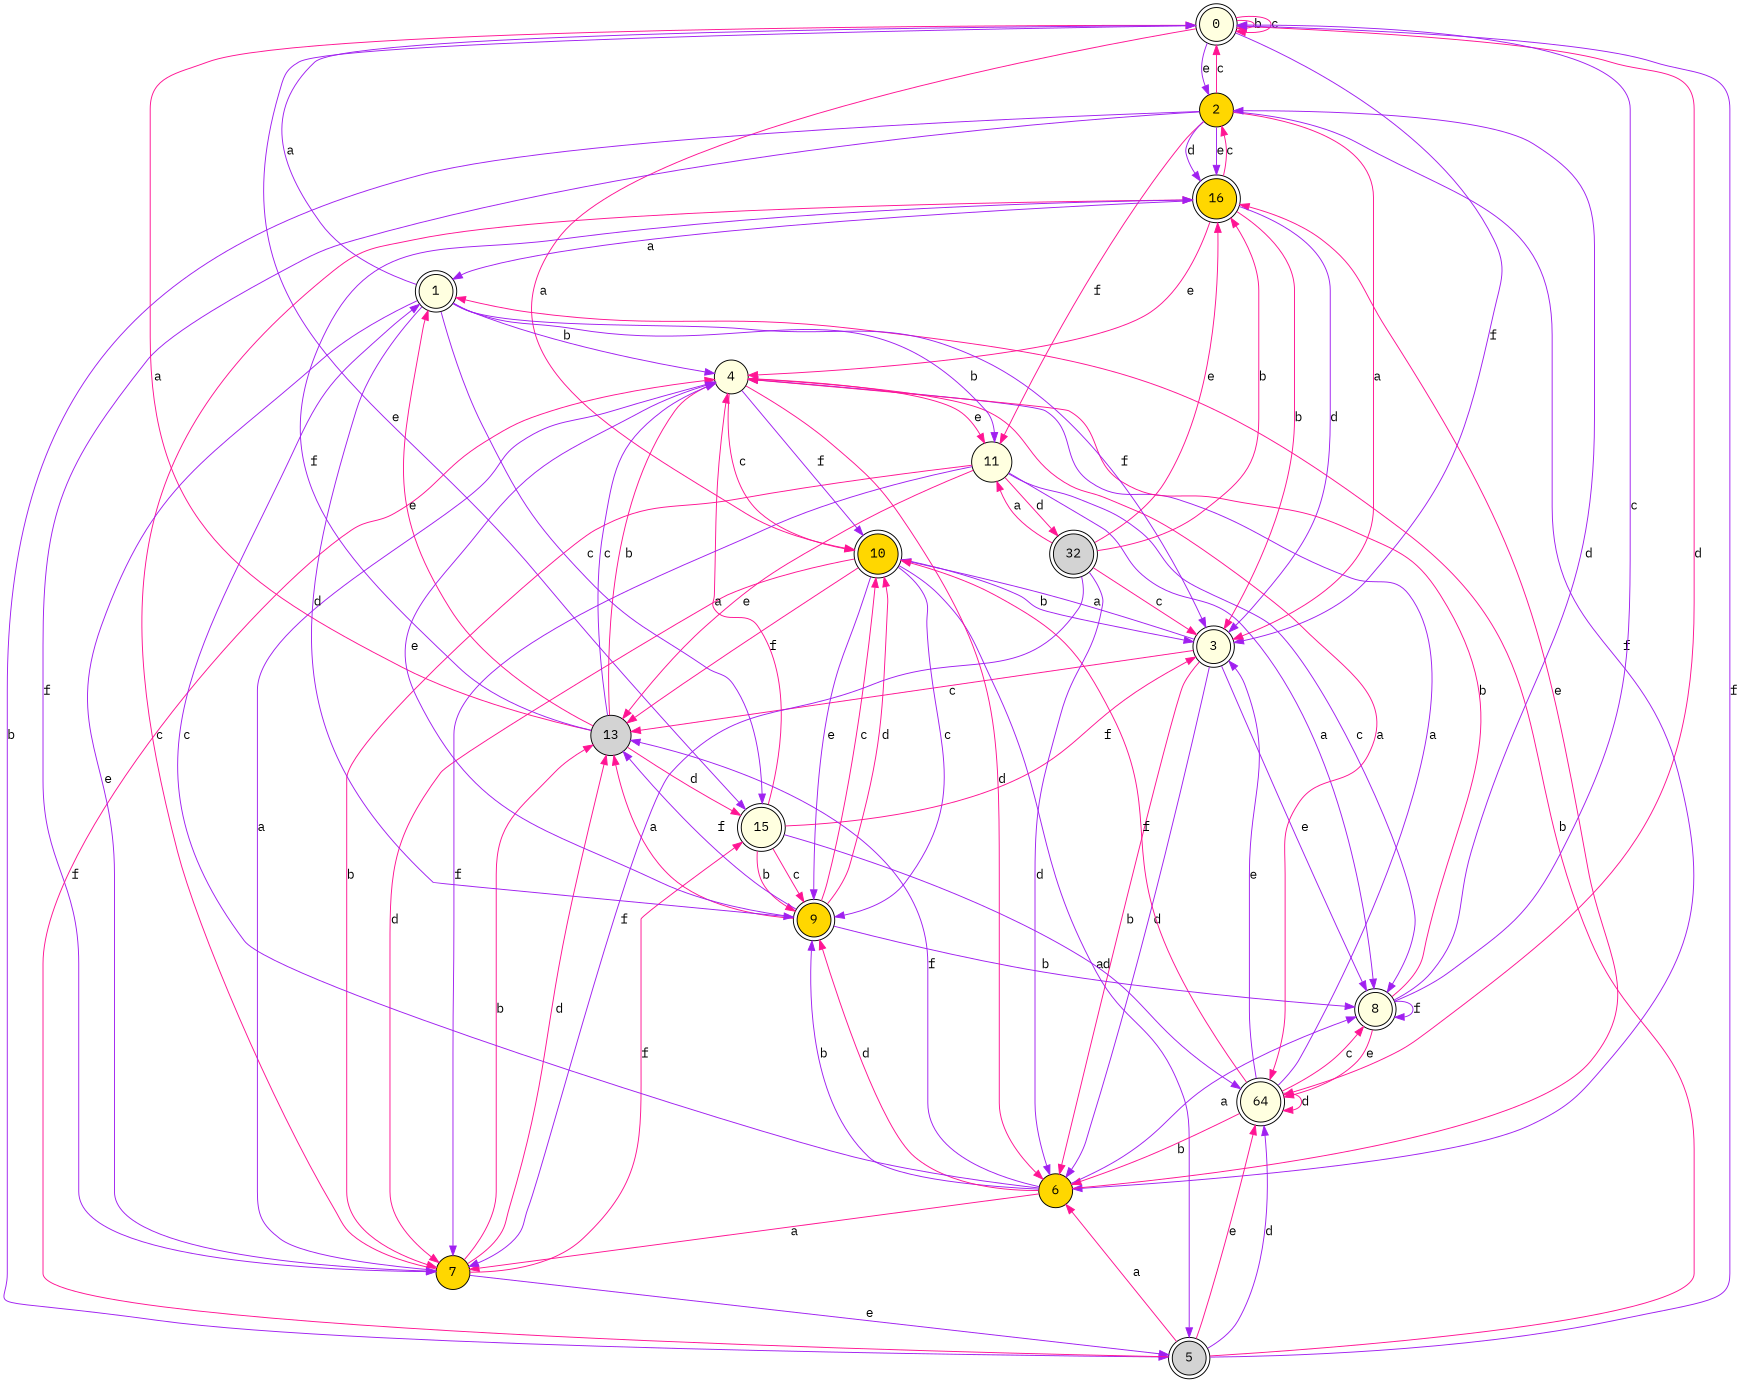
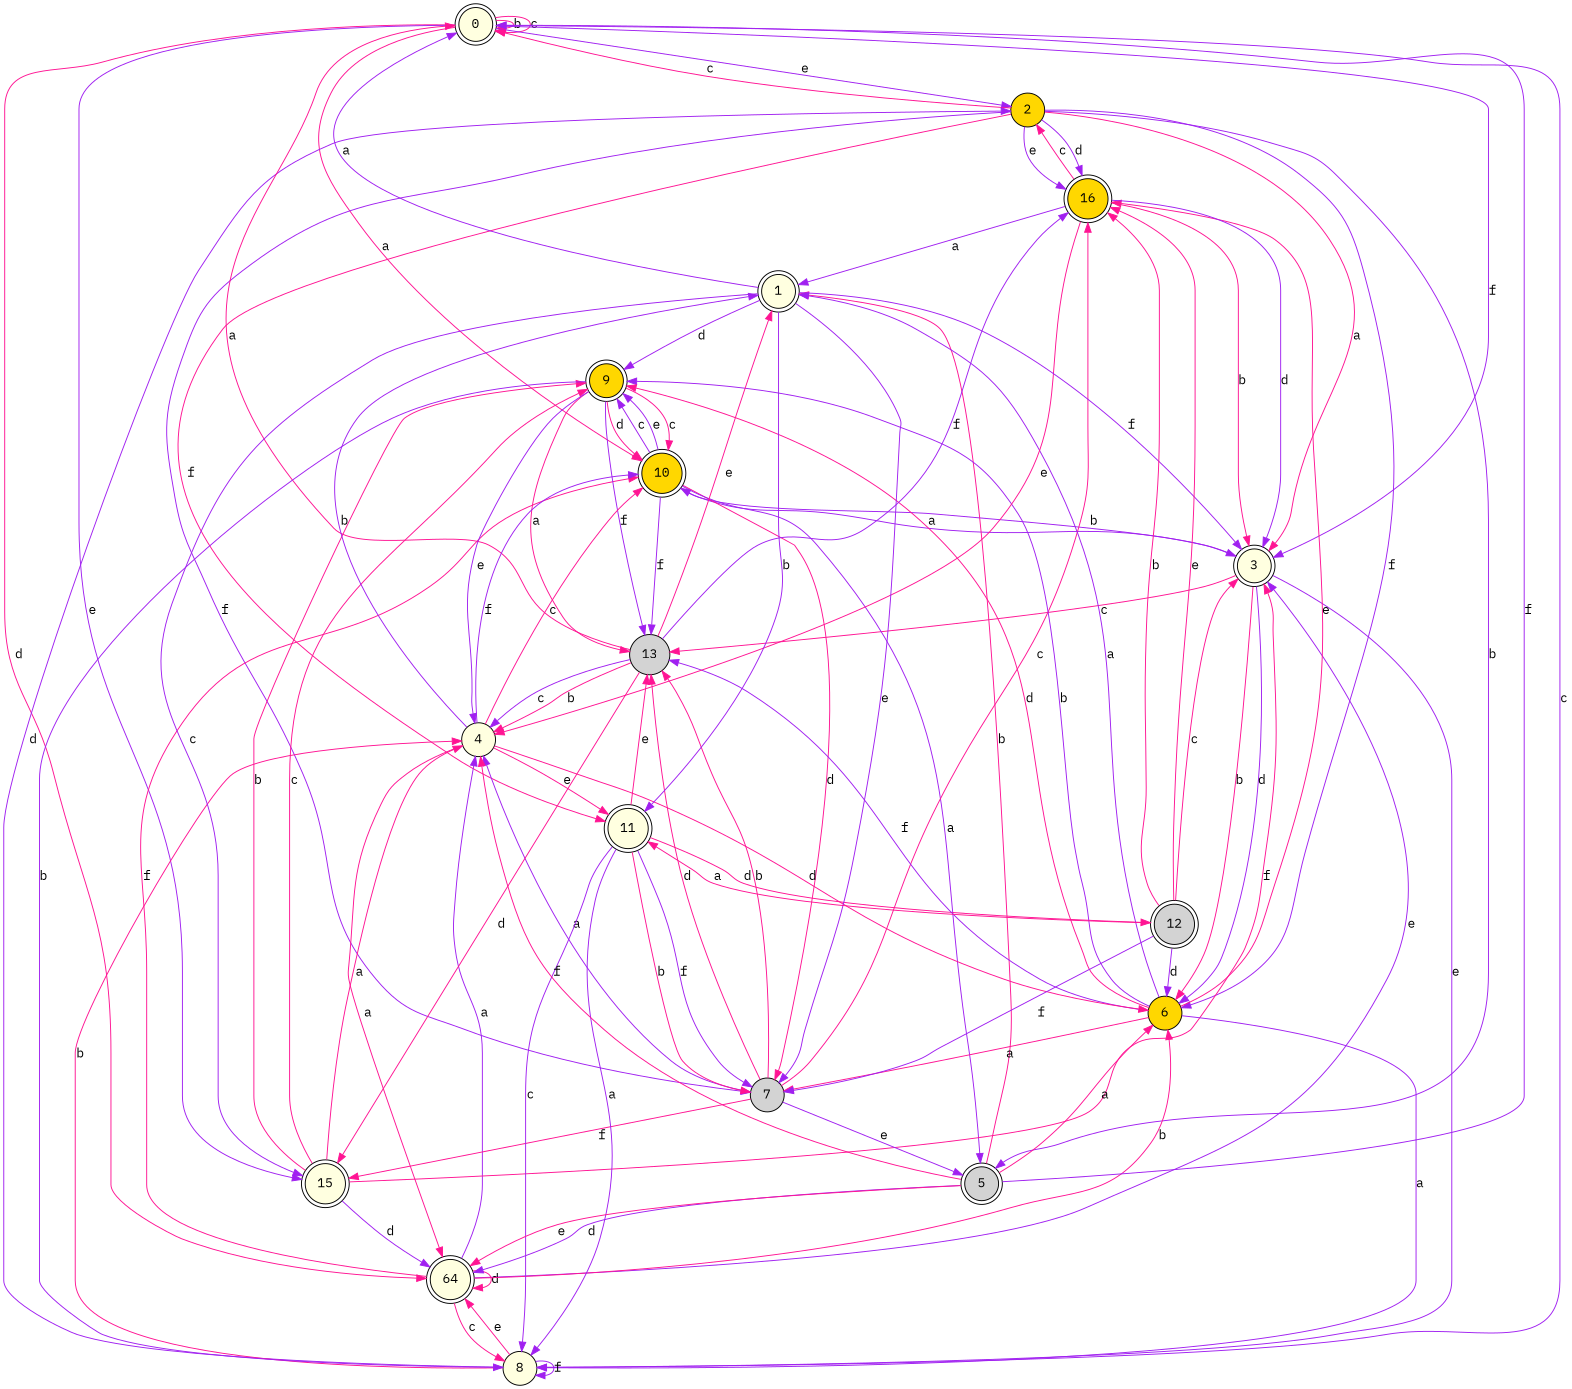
edge "1" -> "4": reversed
node "11": shape circle -> doublecircle
node "32": label "32" -> "12"
edge "10" -> "13": color deeppink -> purple
edge "6" -> "1": label "c" -> "a"
node "8": shape doublecircle -> circle
node "7": fillcolor gold -> lightgrey
